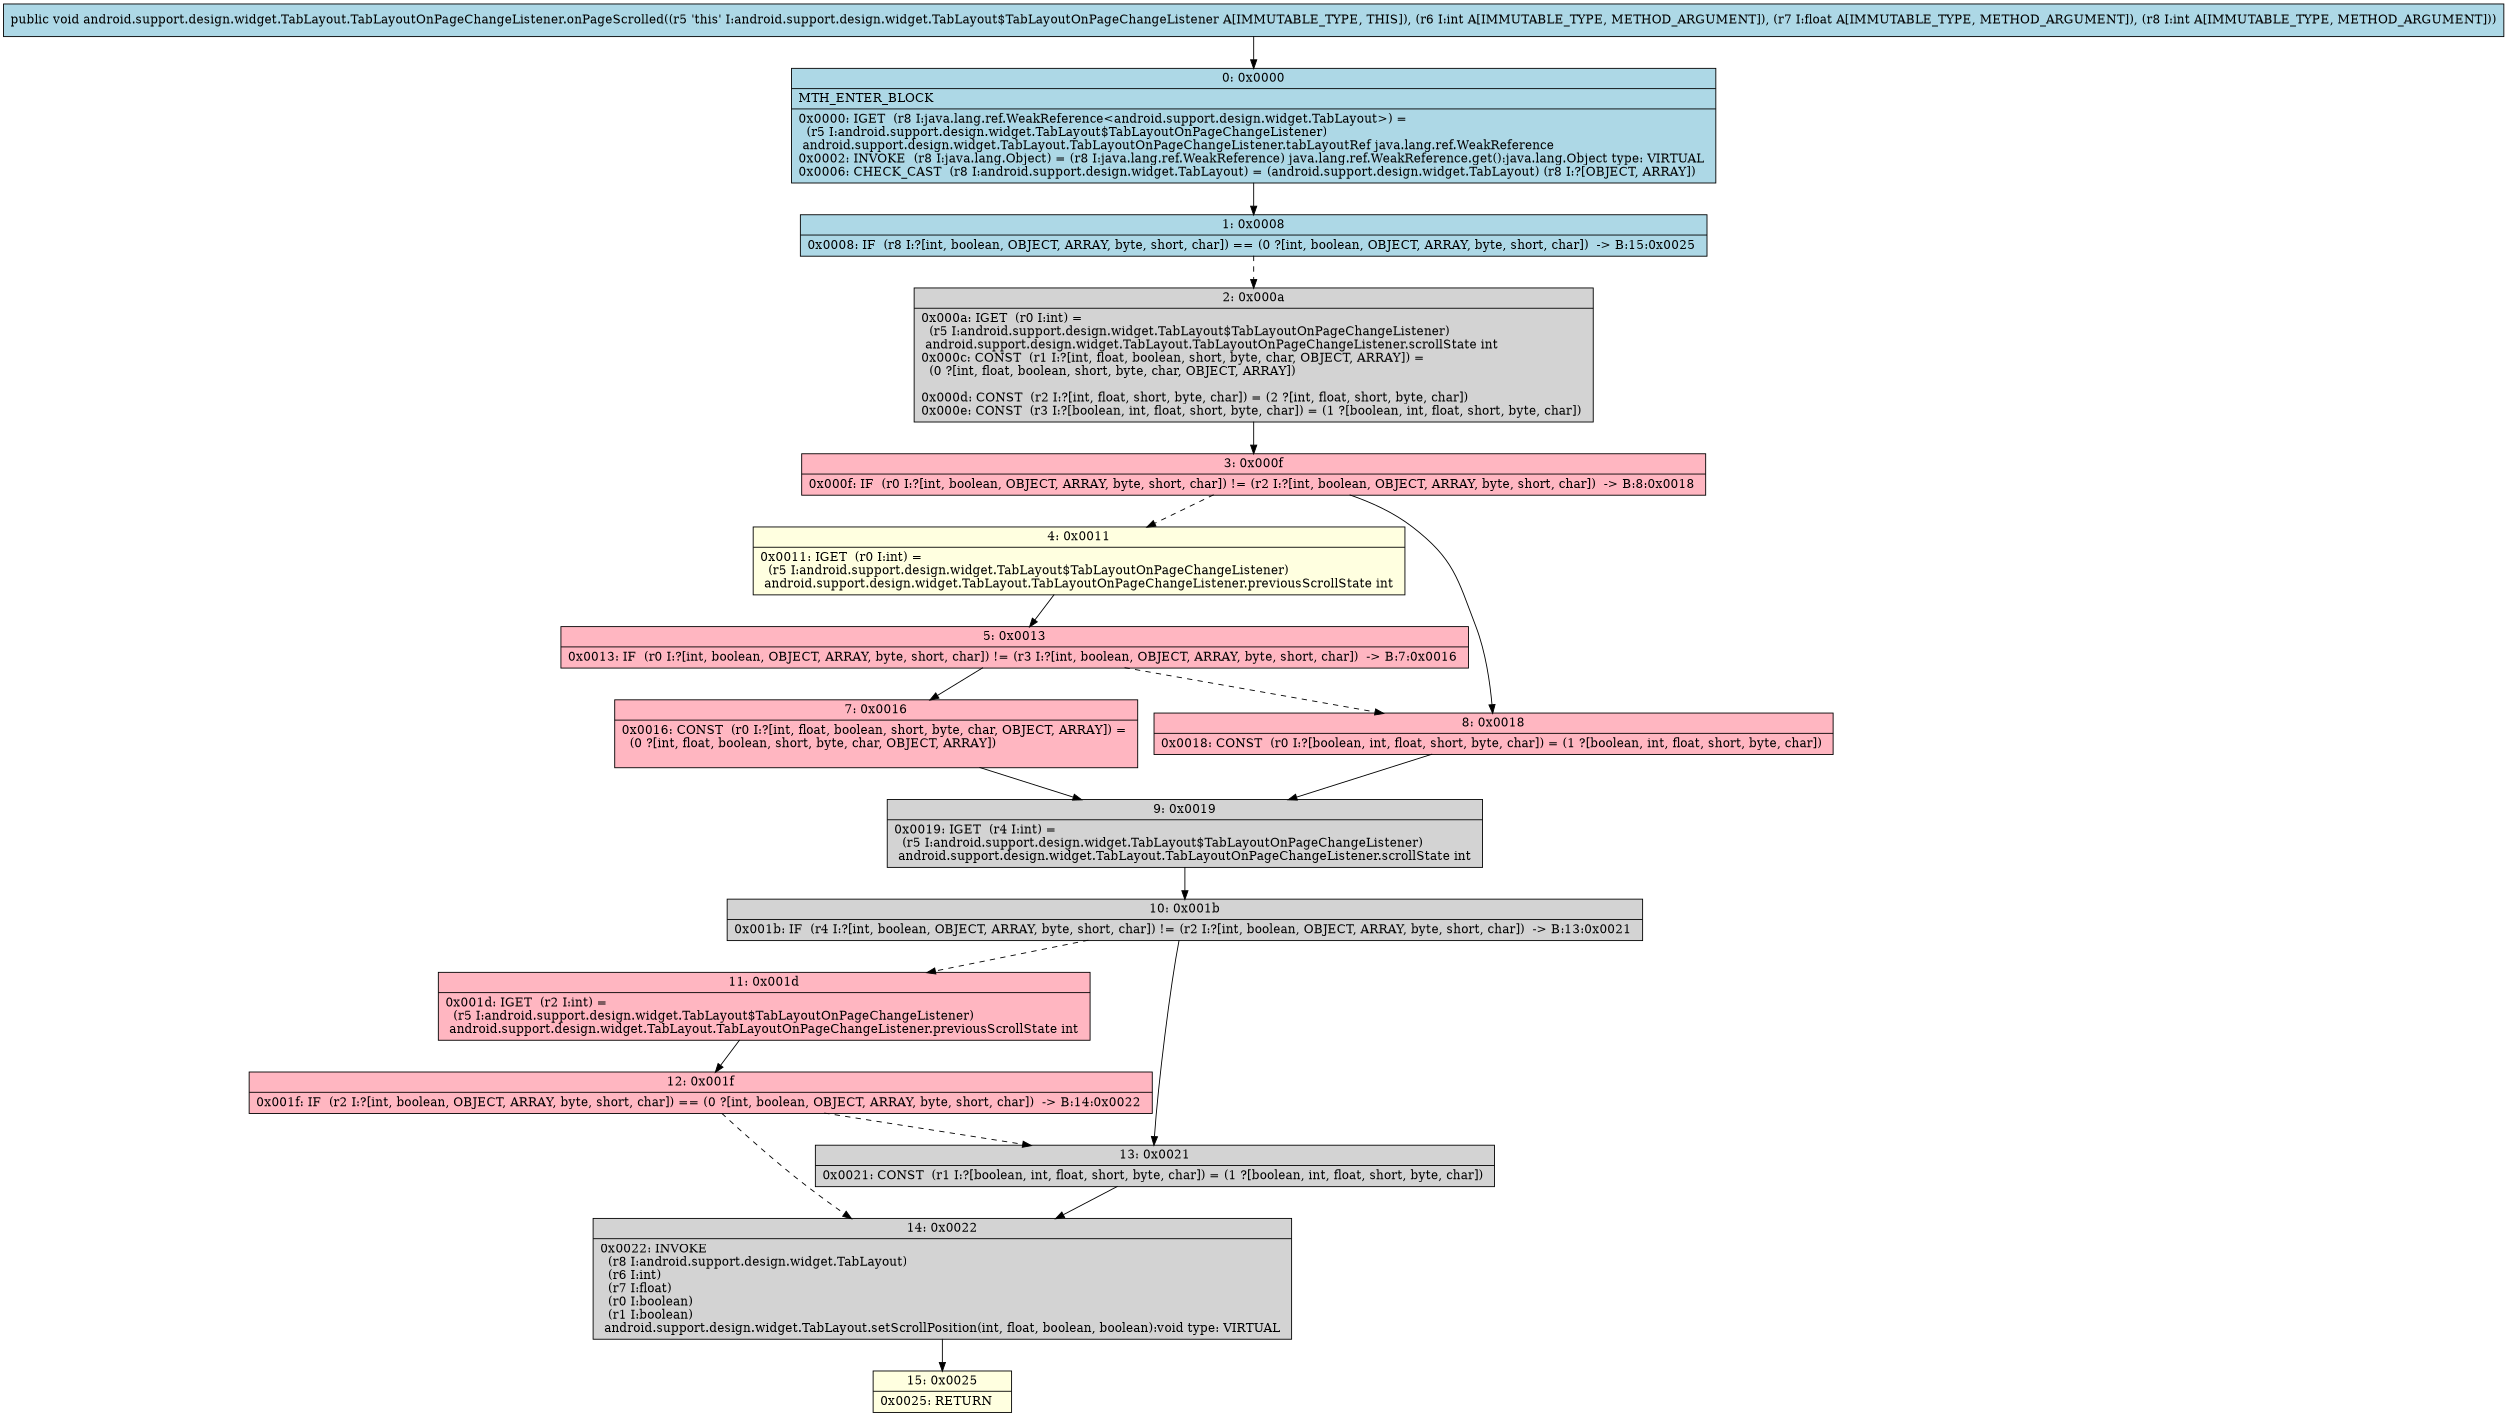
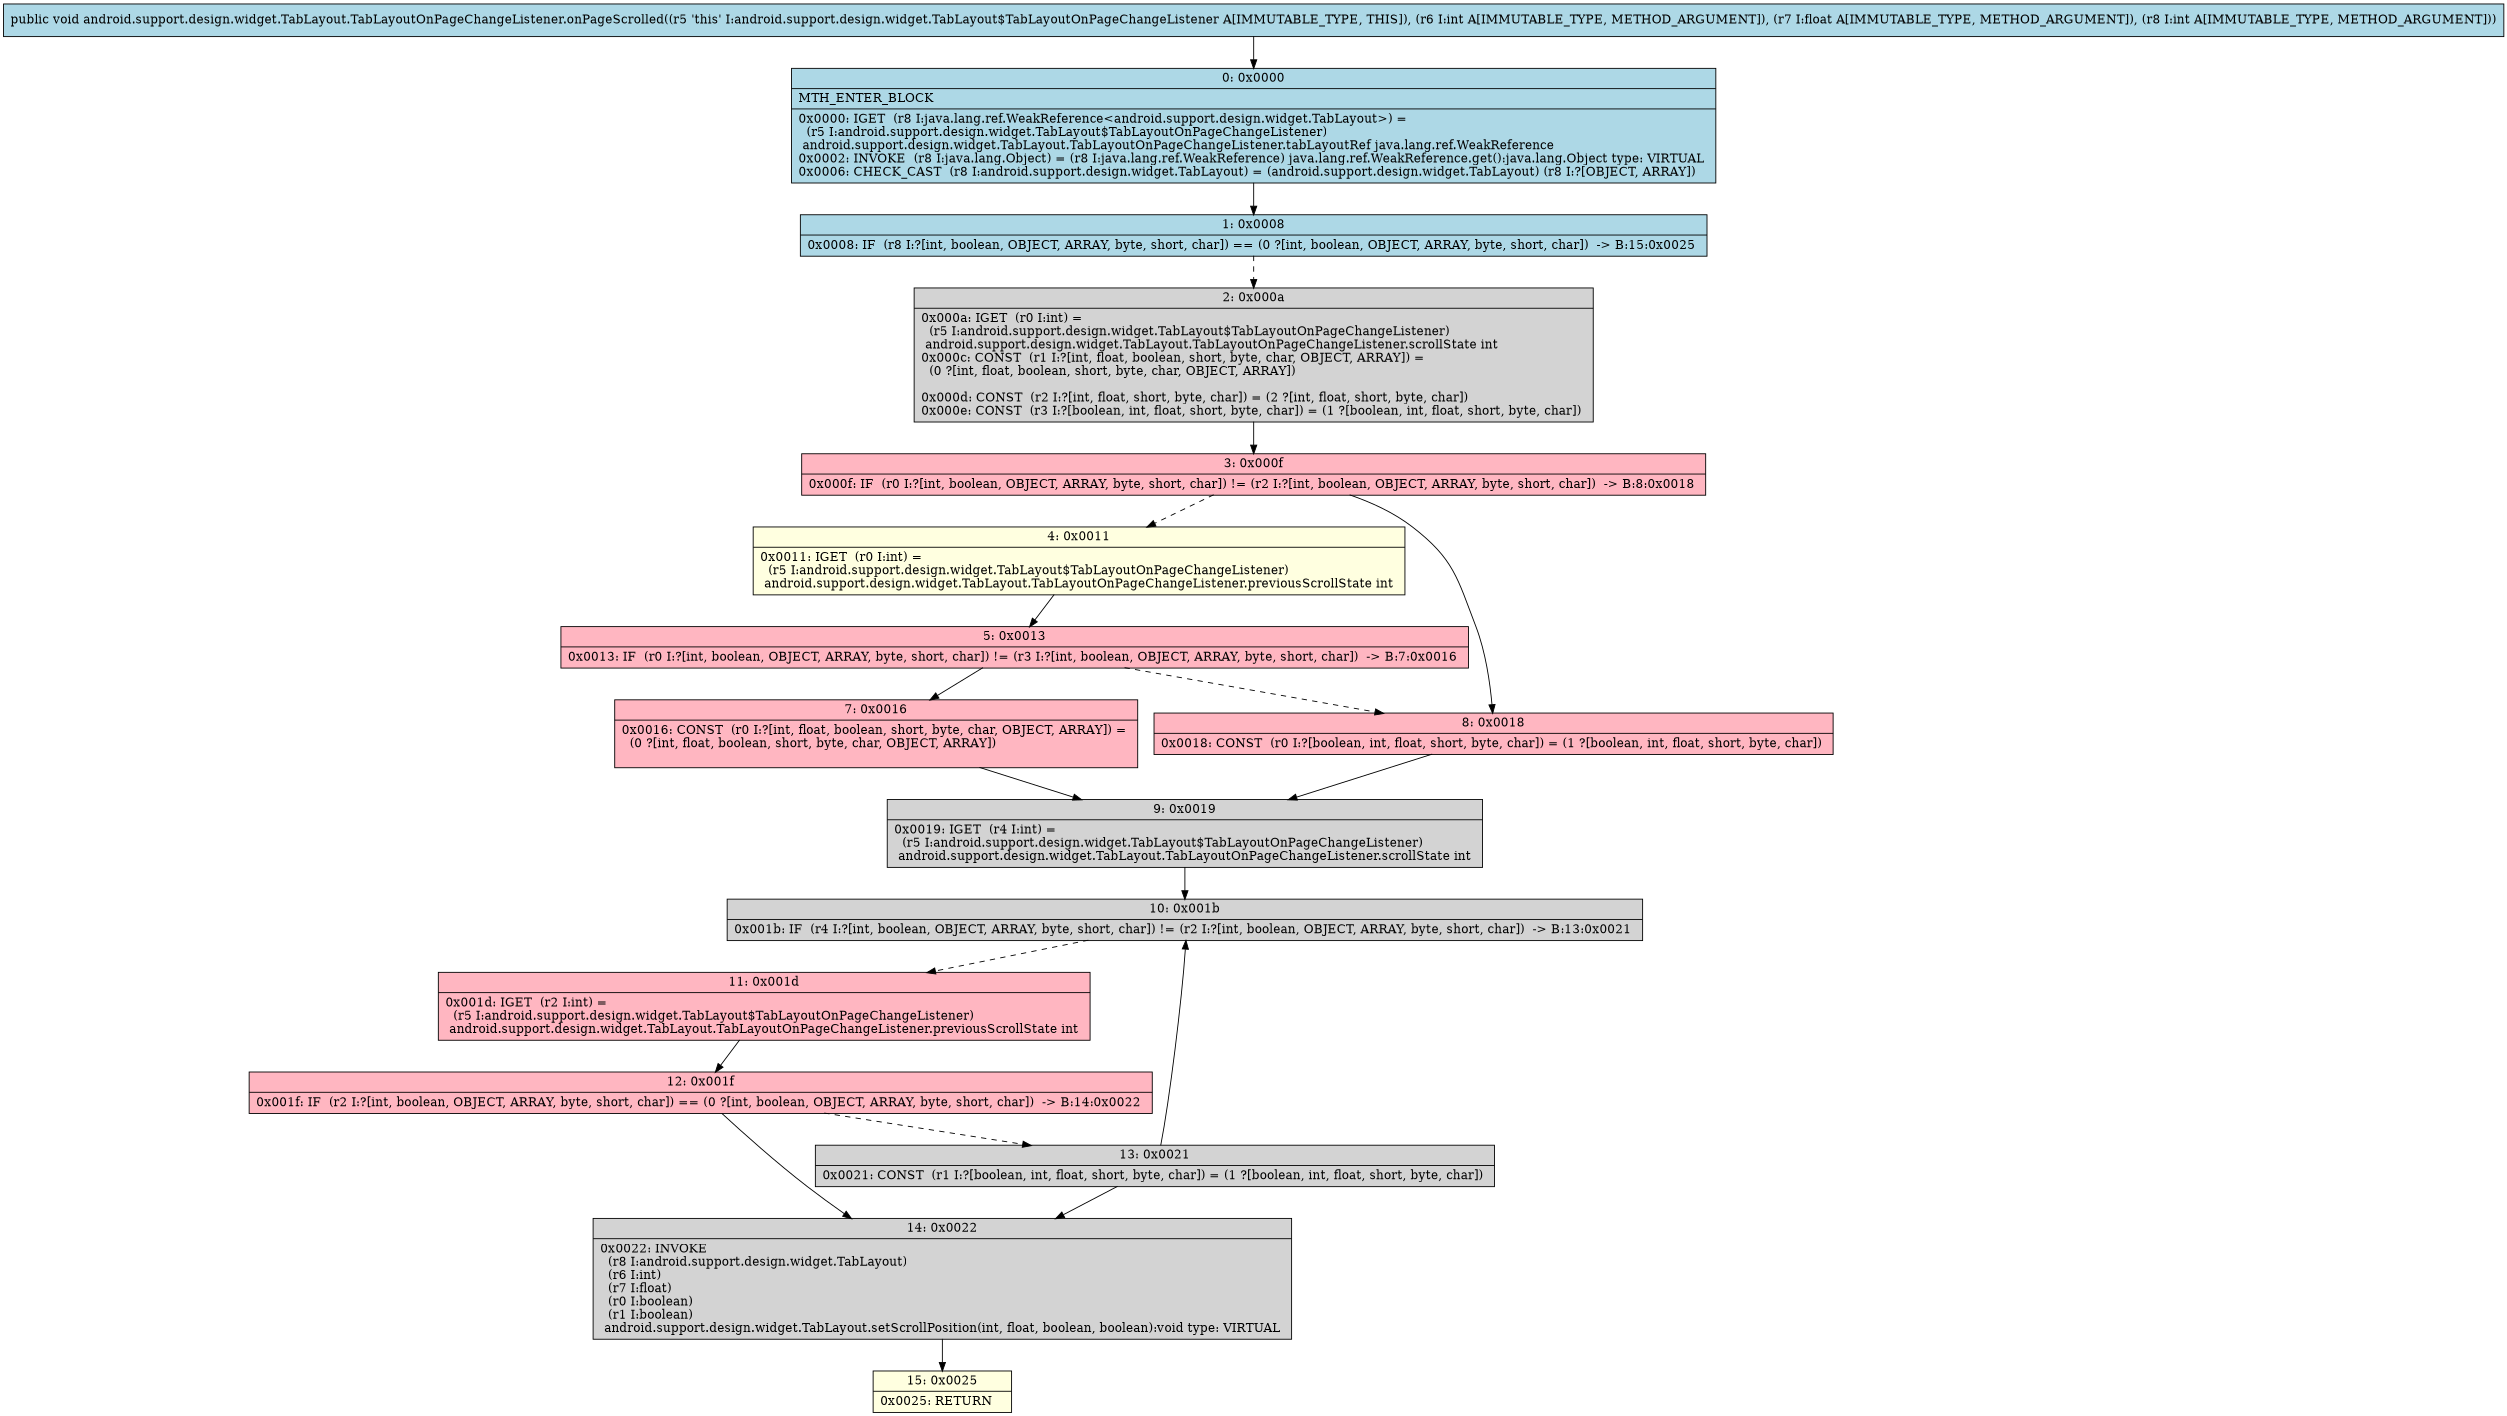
edge "10: 0x001b" -> "13: 0x0021": reversed
edge "12: 0x001f" -> "14: 0x0022": style dashed -> solid
